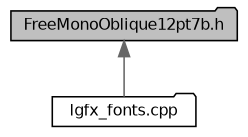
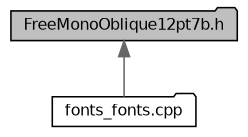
node "lgfx_fonts.cpp": label "lgfx_fonts.cpp" -> "fonts_fonts.cpp"
